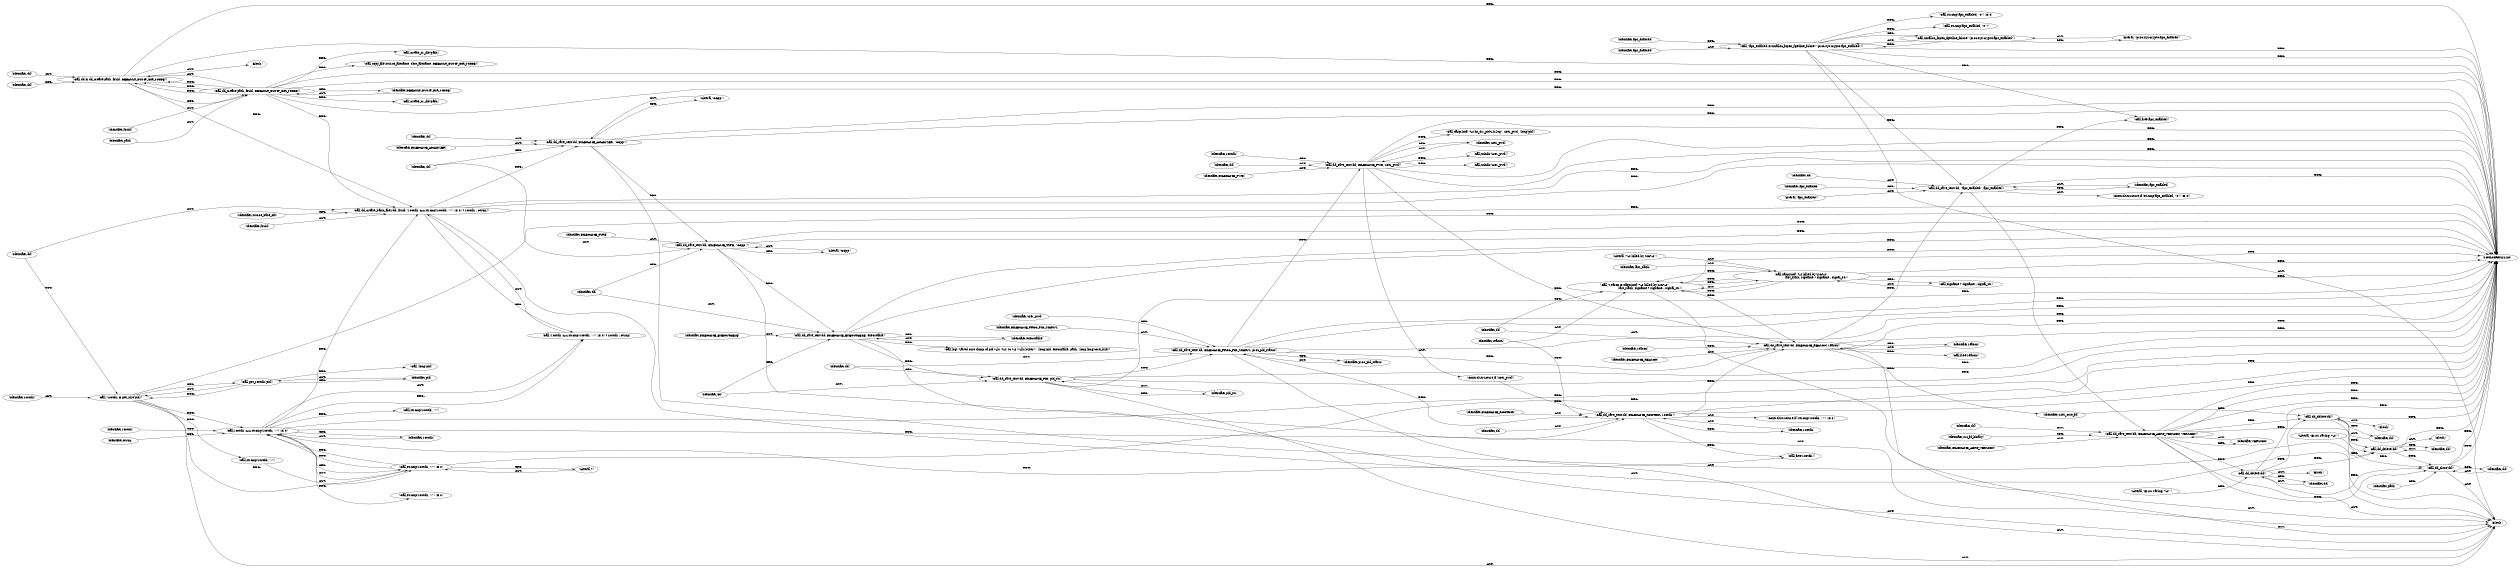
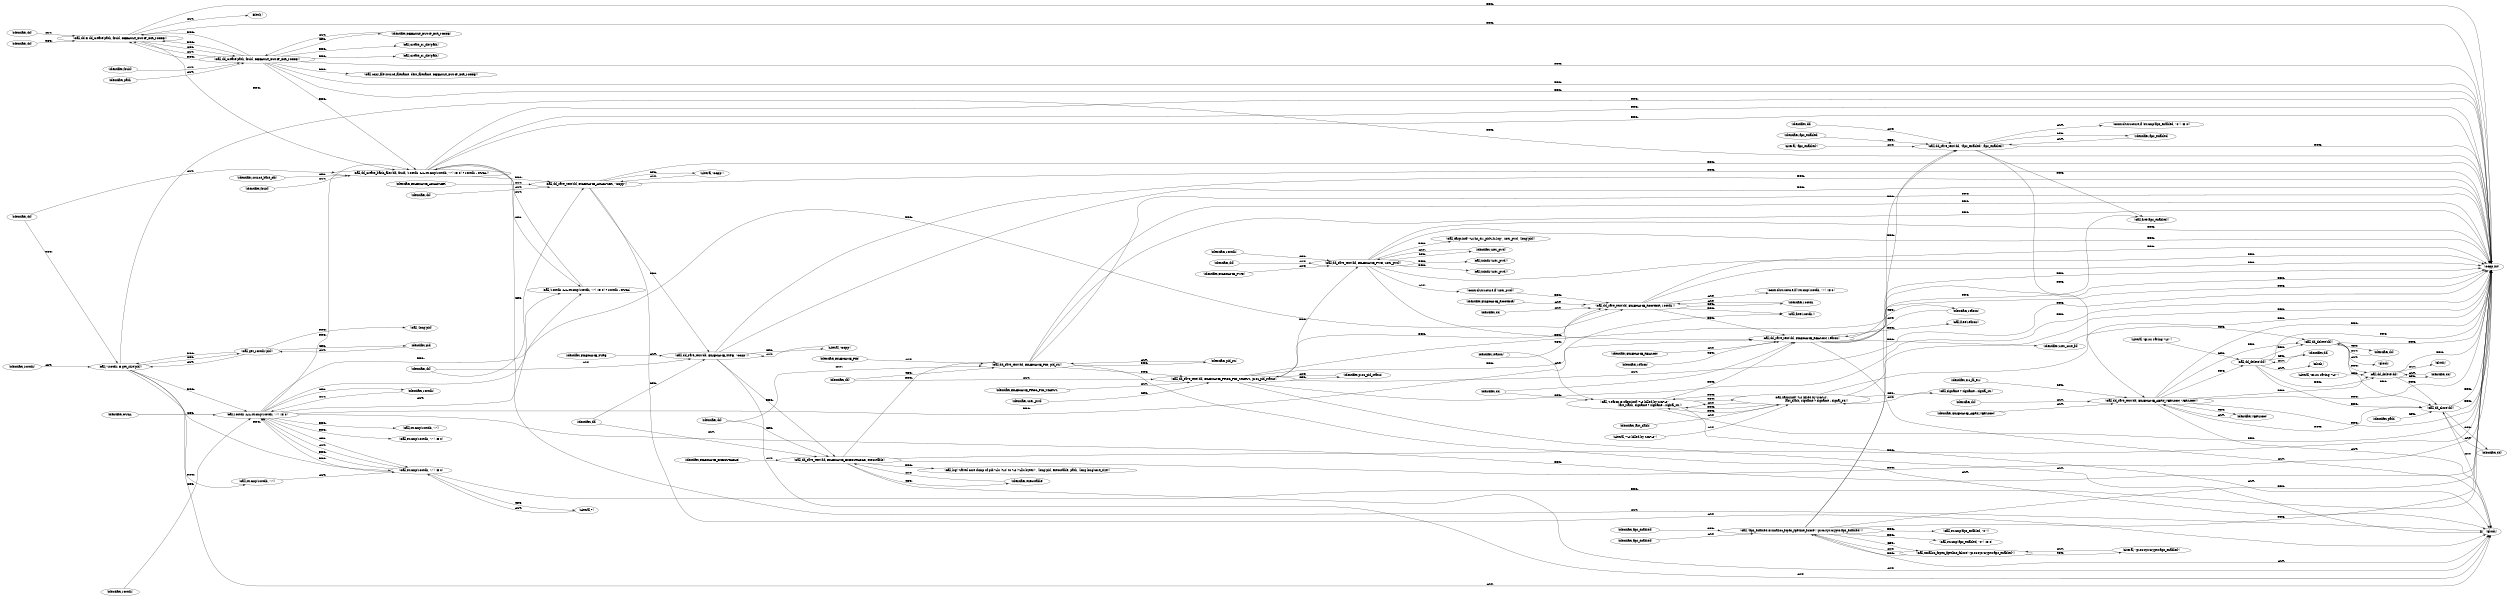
node "(MethodReturn,int)": label "(MethodReturn,int)" -> "(CCpp,int)"
node "(Identifier,FILENAME_PID)": added
edge "(Call,dd_save_text(dd, FILENAME_PID, pid_str))" -> "(Identifier,pid_str)": label "CFG: " -> "DDG: "
node "(Identifier,src_fd_binary)": label "(Identifier,src_fd_binary)" -> "(Identifier,src_fd_err)"
